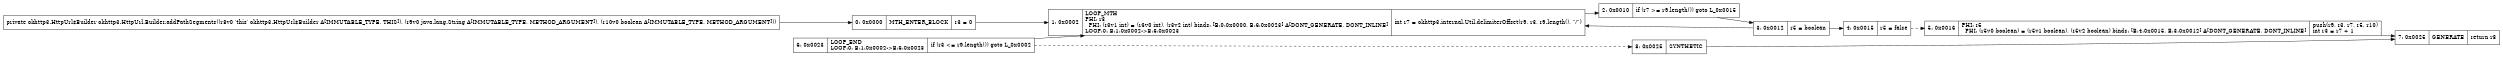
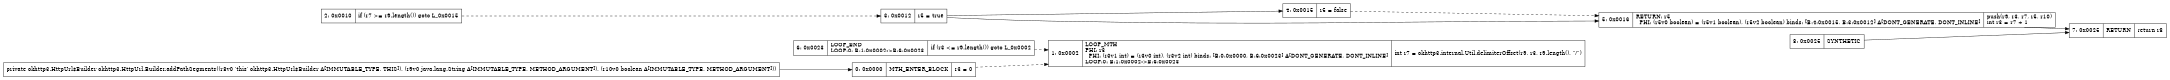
edge "1: 0x0002" -> "2: 0x0010": removed
edge "2: 0x0010" -> "3: 0x0012": style solid -> dashed
edge "0: 0x0000" -> "1: 0x0002": style solid -> dashed
node "5: 0x0016": text "PHI: r5" -> "RETURN: r5"
edge "3: 0x0012" -> "1: 0x0002": now "3: 0x0012" -> "5: 0x0016"
node "3: 0x0012": text "r5 = boolean" -> "r5 = true"
edge "6: 0x0023" -> "1: 0x0002": style solid -> dashed
node "7: 0x0025": text "GENERATE" -> "RETURN"
edge "6: 0x0023" -> "8: 0x0025": removed
